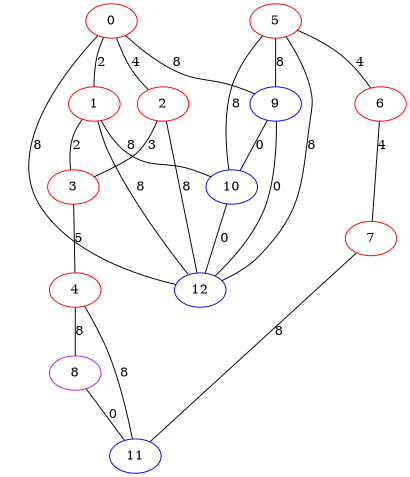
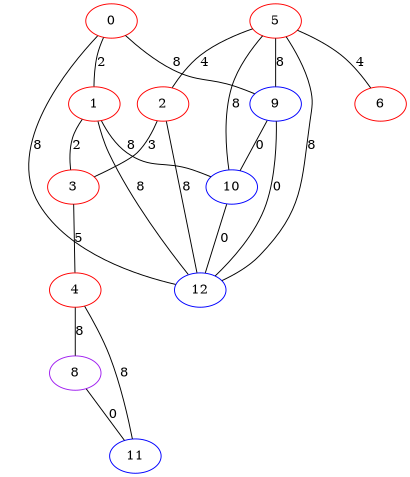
edge "0" -- "2": now "5" -- "2"
node "7": removed
